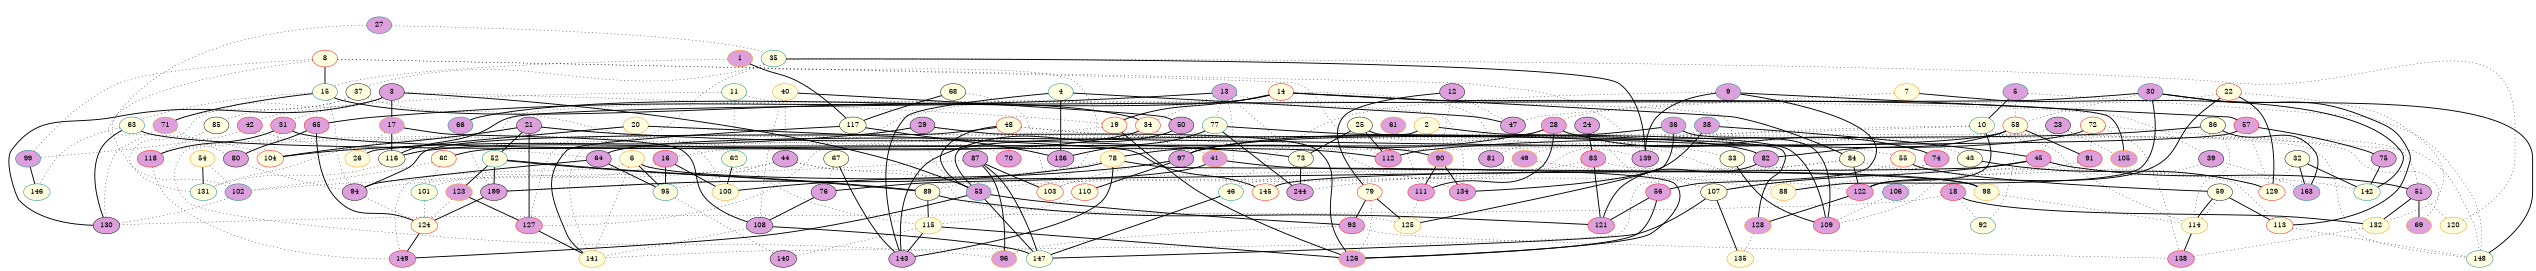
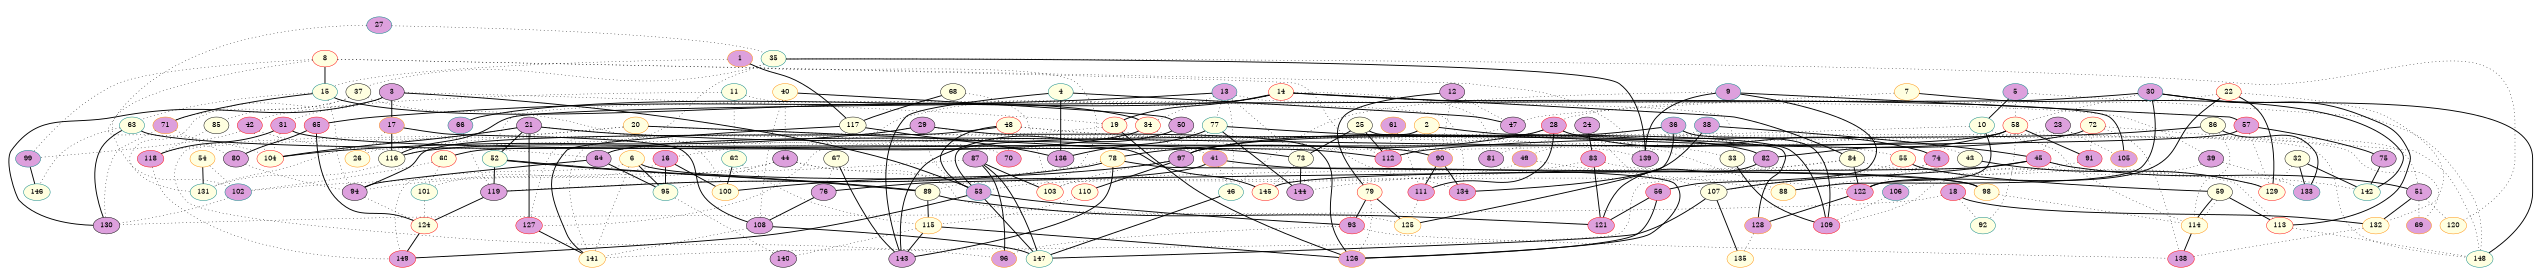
edge "20" -- "26": style bold -> dotted
edge "10" -- "46": removed
node "123": removed
node "199": label "199" -> "119"
node "244": label "244" -> "144"
node "163": label "163" -> "133"
edge "51" -- "69": style bold -> dotted
